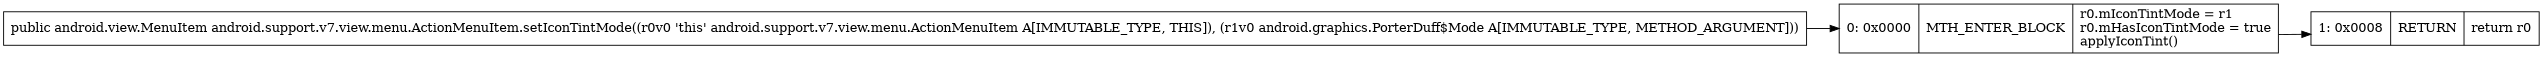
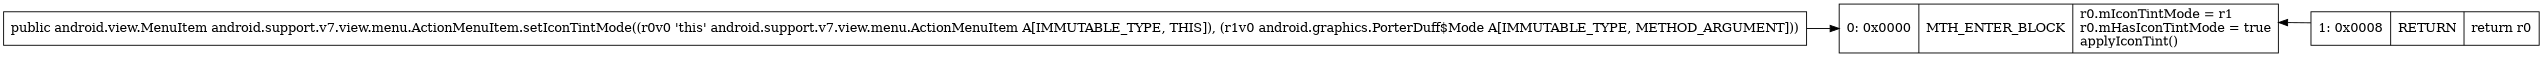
edge "0: 0x0000" -> "1: 0x0008": reversed
